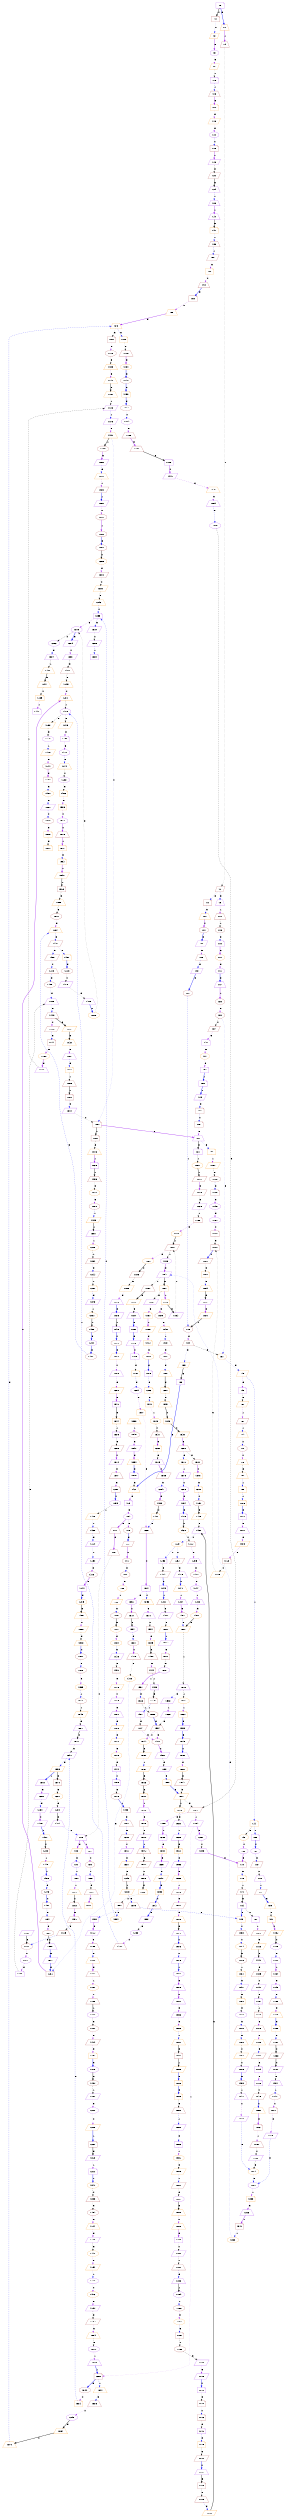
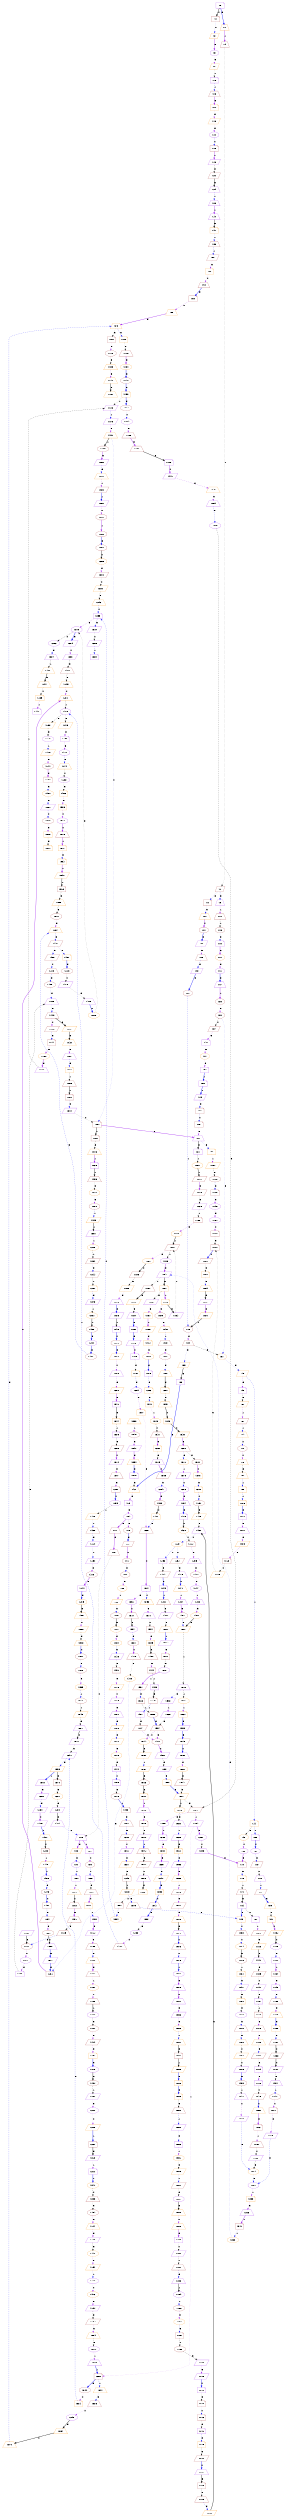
edge "S152" -> "S163": now "S153" -> "S163"
edge "S375" -> "S133": now "S122" -> "S133"
